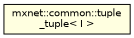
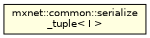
node "mxnet::common::tuple _tuple< I >": label "mxnet::common::tuple _tuple< I >" -> "mxnet::common::serialize _tuple< I >"
